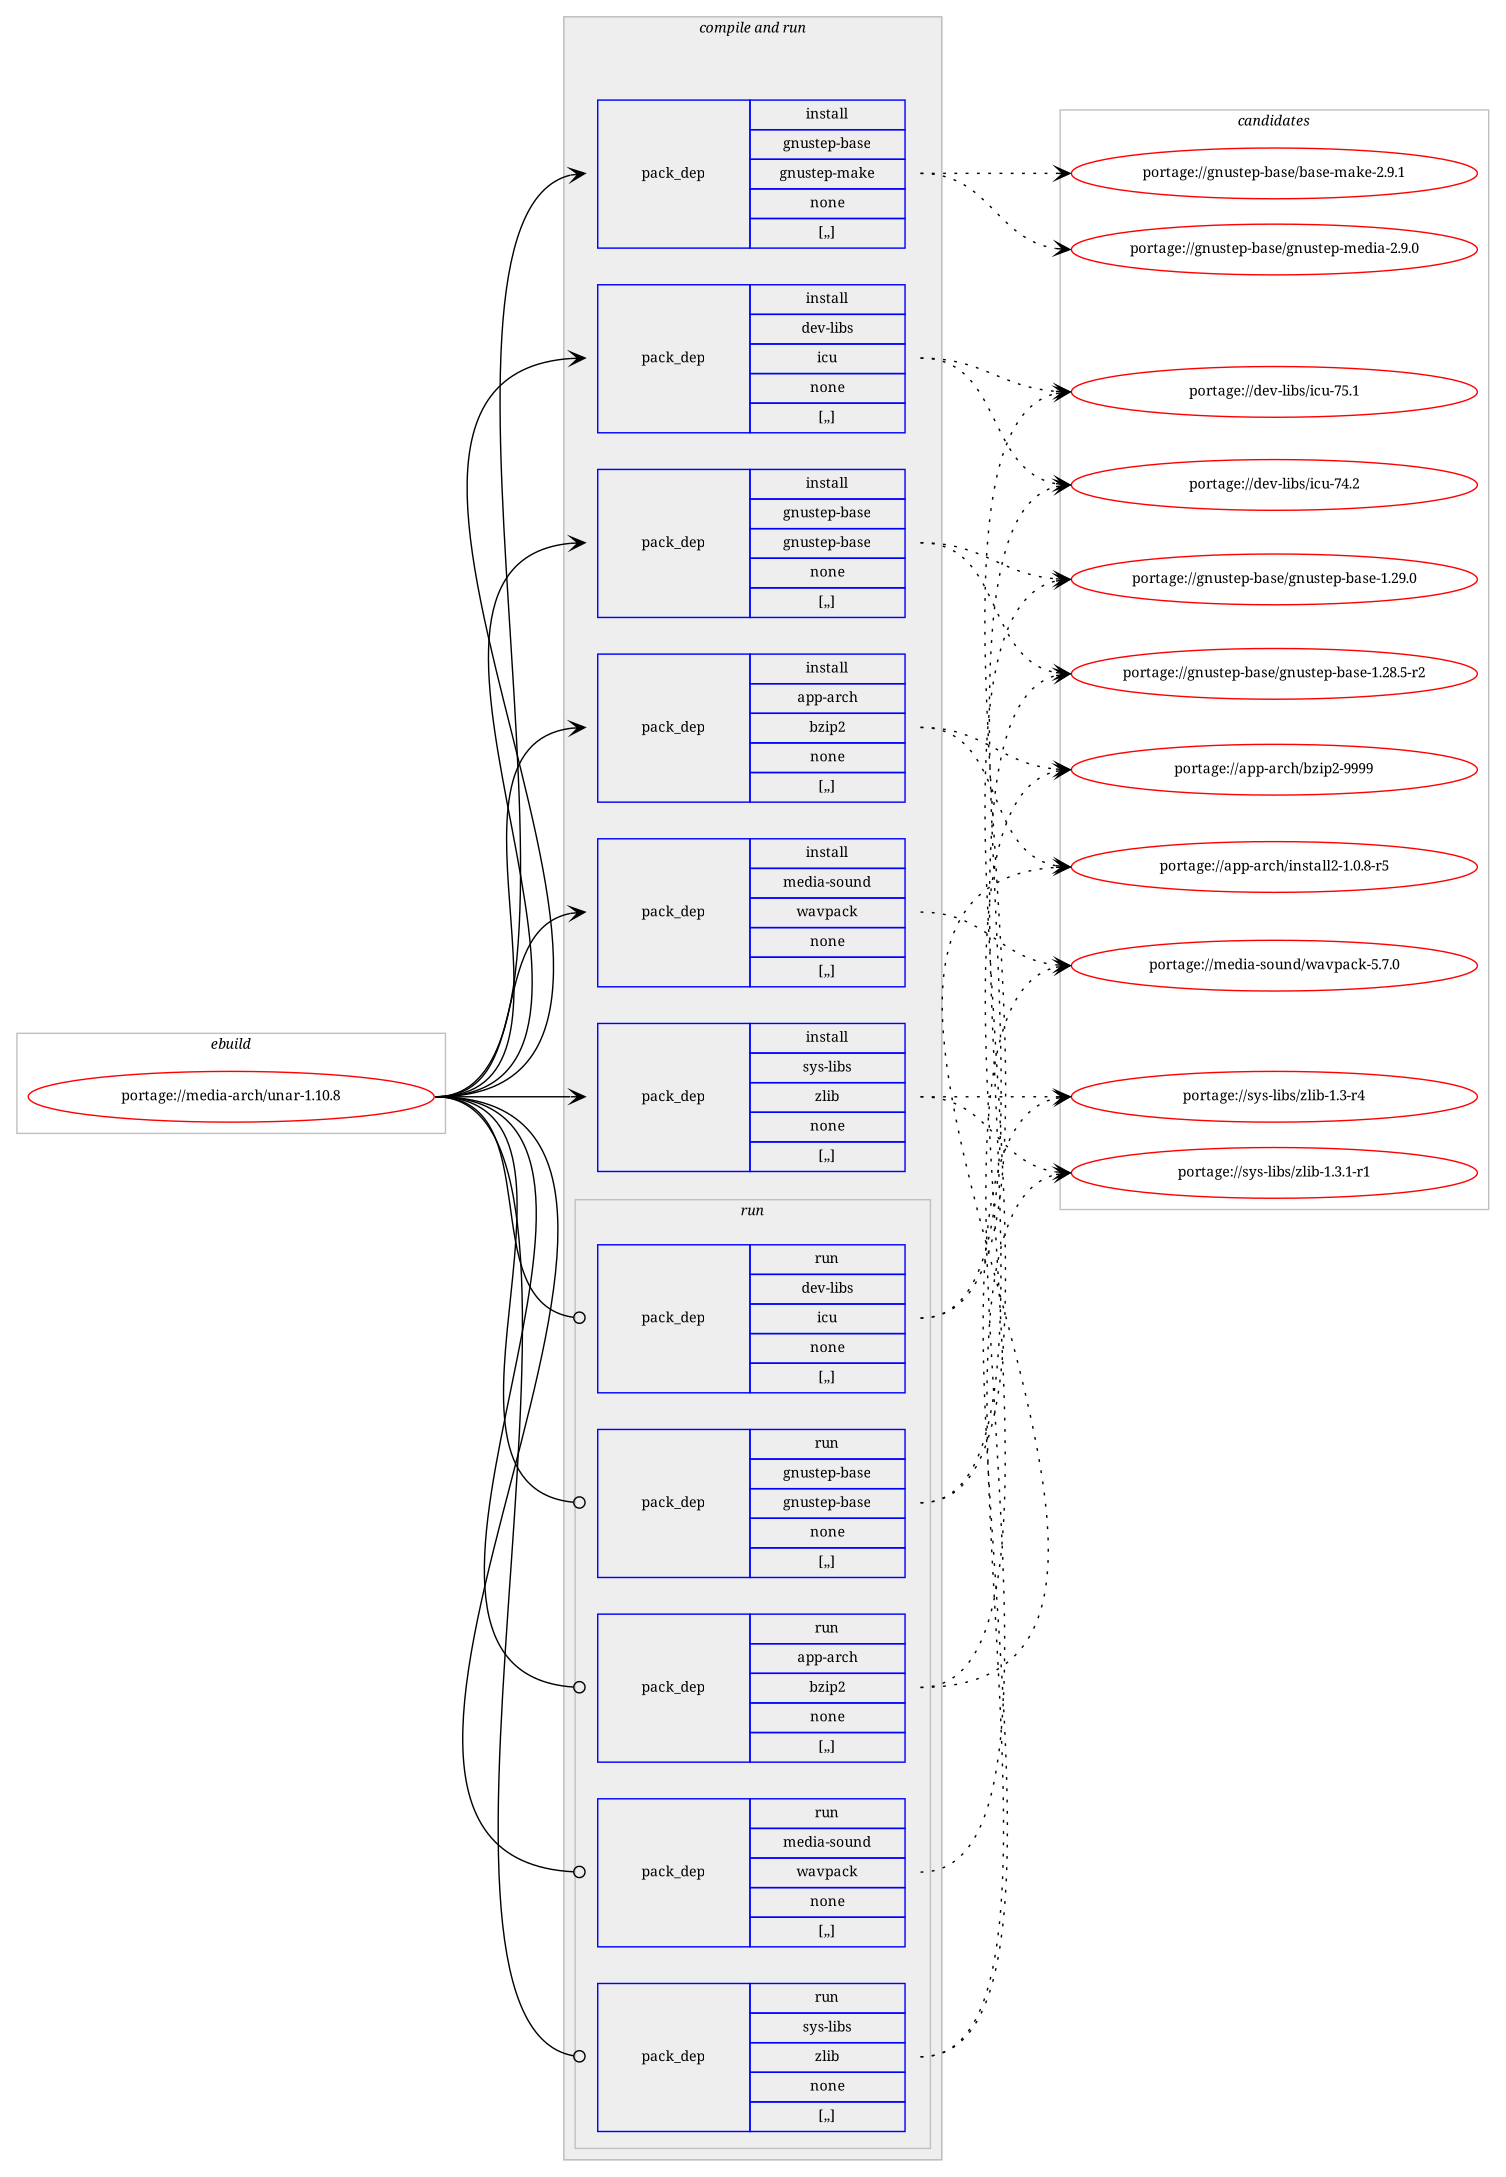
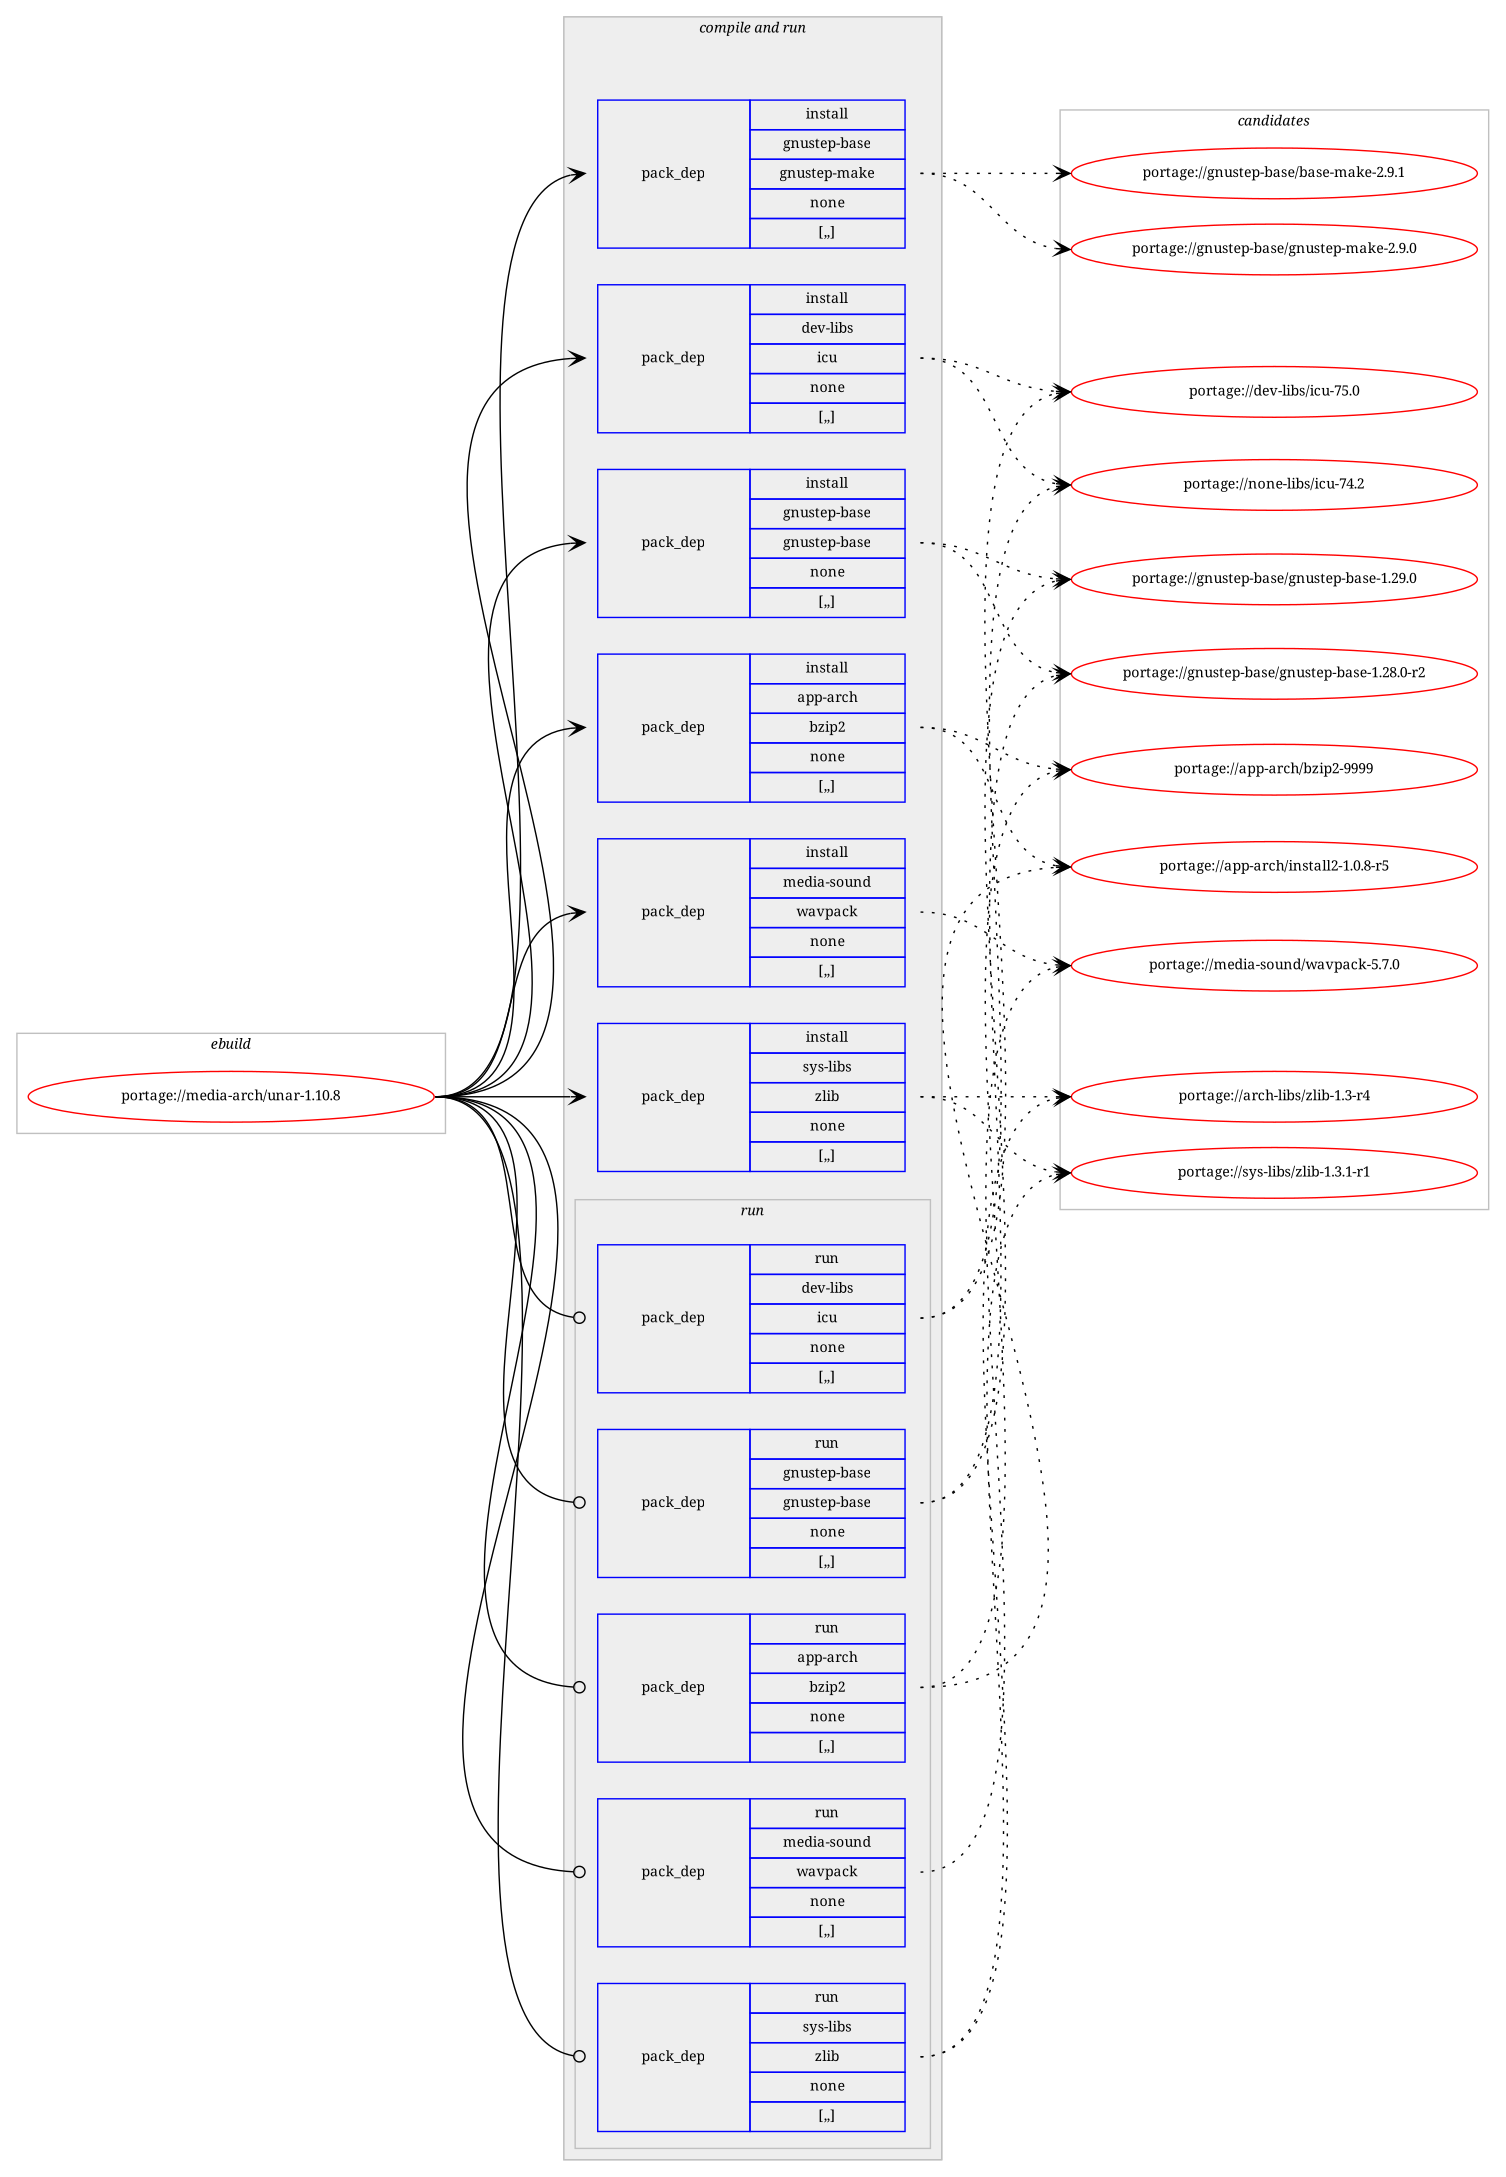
node "portage://gnustep-base/gnustep-media-2.9.0": label "portage://gnustep-base/gnustep-media-2.9.0" -> "portage://gnustep-base/gnustep-make-2.9.0"
node "portage://dev-libs/icu-75.1": label "portage://dev-libs/icu-75.1" -> "portage://dev-libs/icu-75.0"
node "portage://dev-libs/icu-74.2": label "portage://dev-libs/icu-74.2" -> "portage://none-libs/icu-74.2"
node "portage://gnustep-base/gnustep-base-1.28.5-r2": label "portage://gnustep-base/gnustep-base-1.28.5-r2" -> "portage://gnustep-base/gnustep-base-1.28.0-r2"
node "portage://sys-libs/zlib-1.3-r4": label "portage://sys-libs/zlib-1.3-r4" -> "portage://arch-libs/zlib-1.3-r4"
